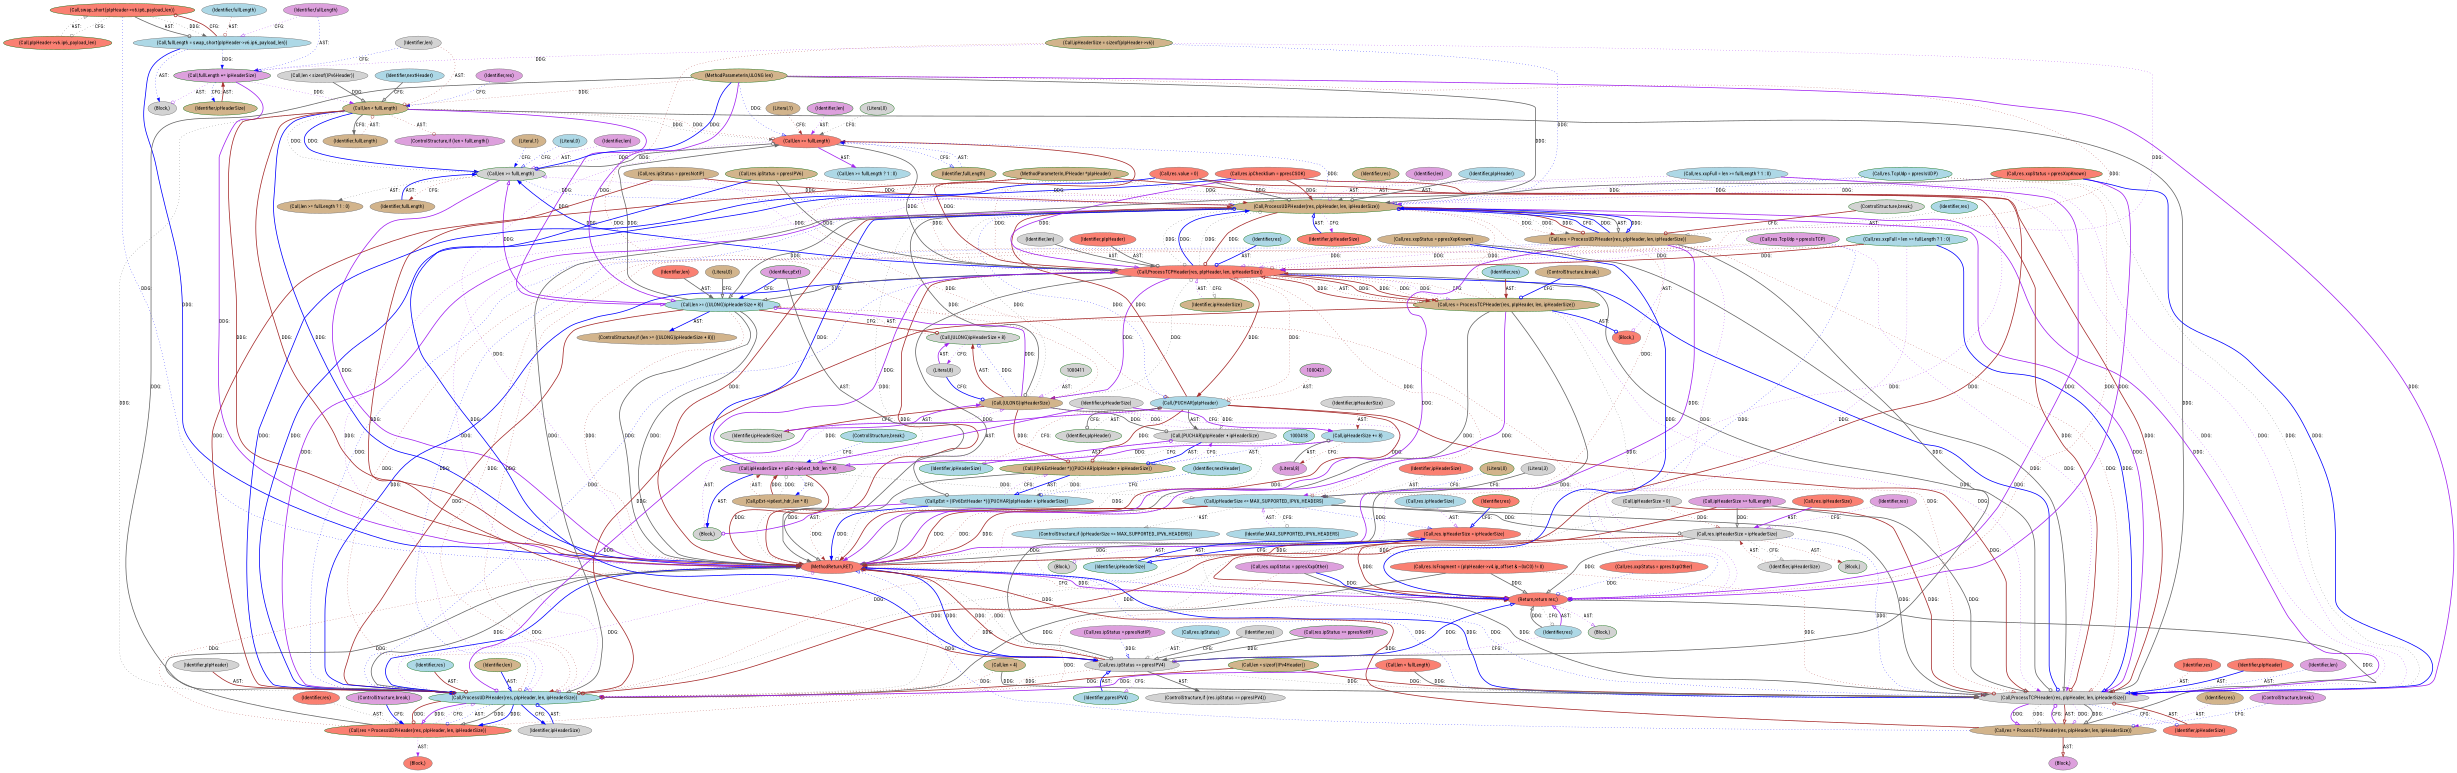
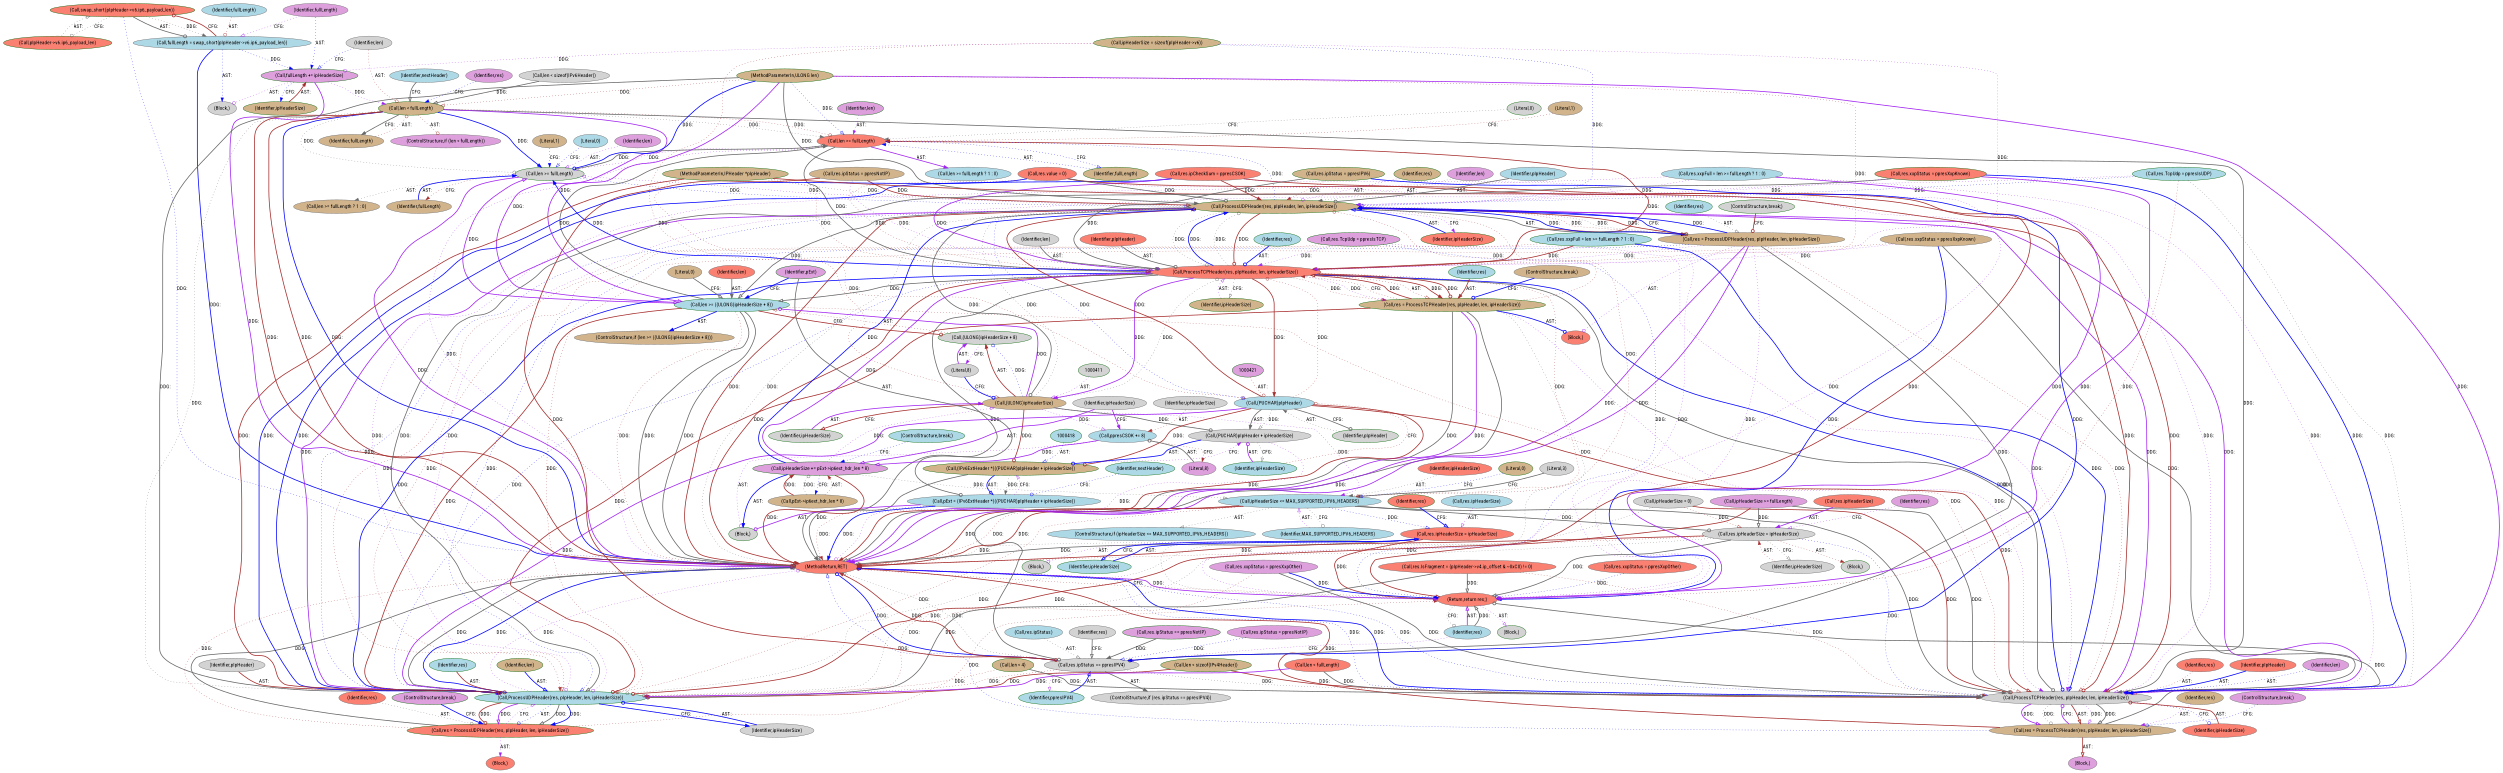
node "(Call,ipHeaderSize += 8)": label "(Call,ipHeaderSize += 8)" -> "(Call,ppresCSOK += 8)"
edge "(Call,(PUCHAR)pIpHeader + ipHeaderSize)" -> "(MethodReturn,RET)": color gray40 -> purple
edge "(Call,res.ipStatus == ppresIPV4)" -> "(Return,return res;)": removed, label "DDG:"
